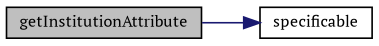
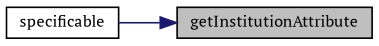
edge "getInstitutionAttribute" -> "specificable": reversed
